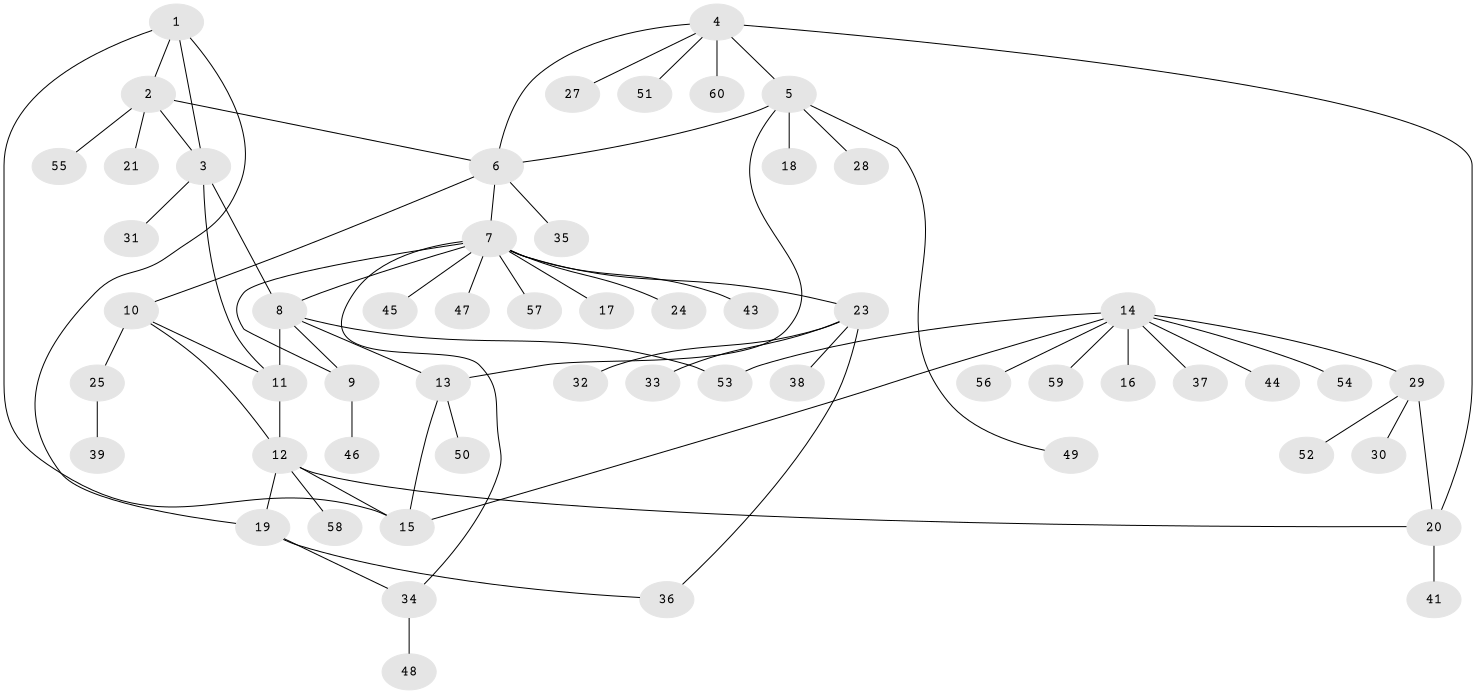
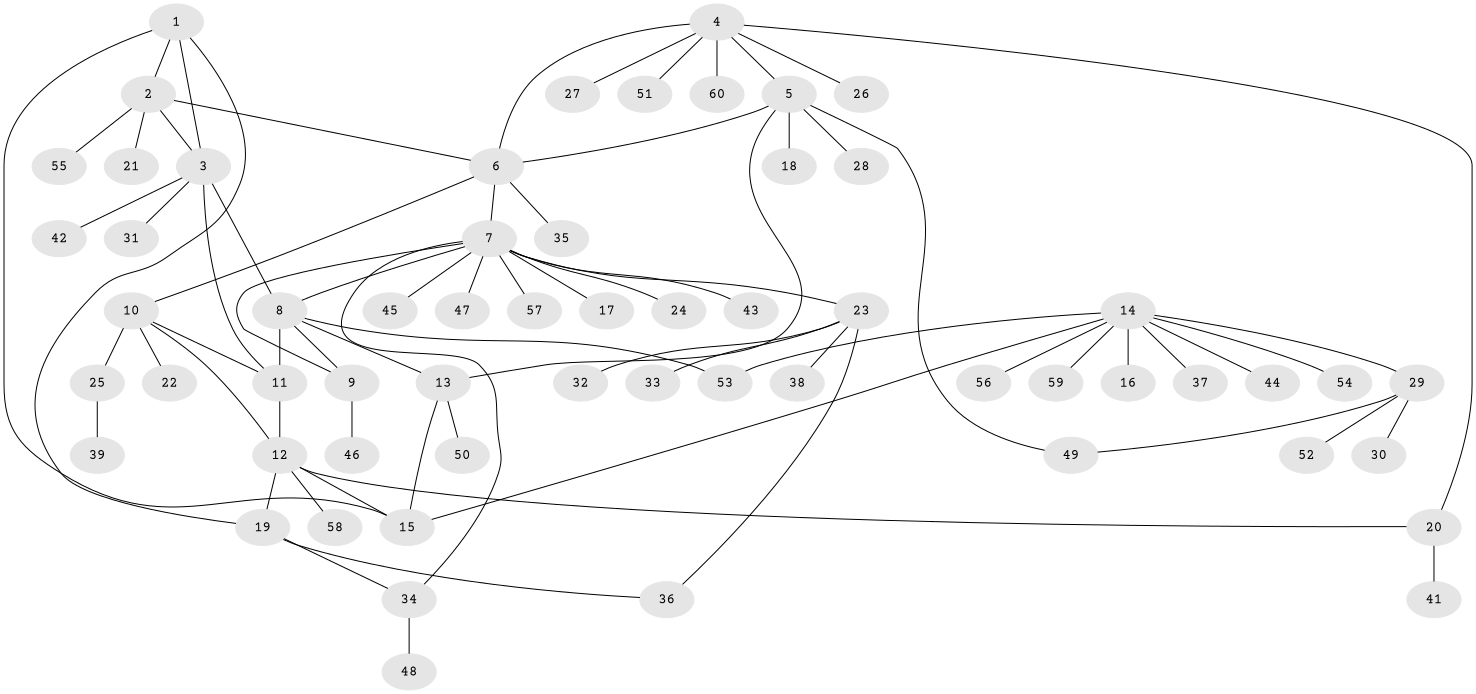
node "26": added
node "42": added
node "22": added
edge "29" -- "20": now "29" -- "49"
